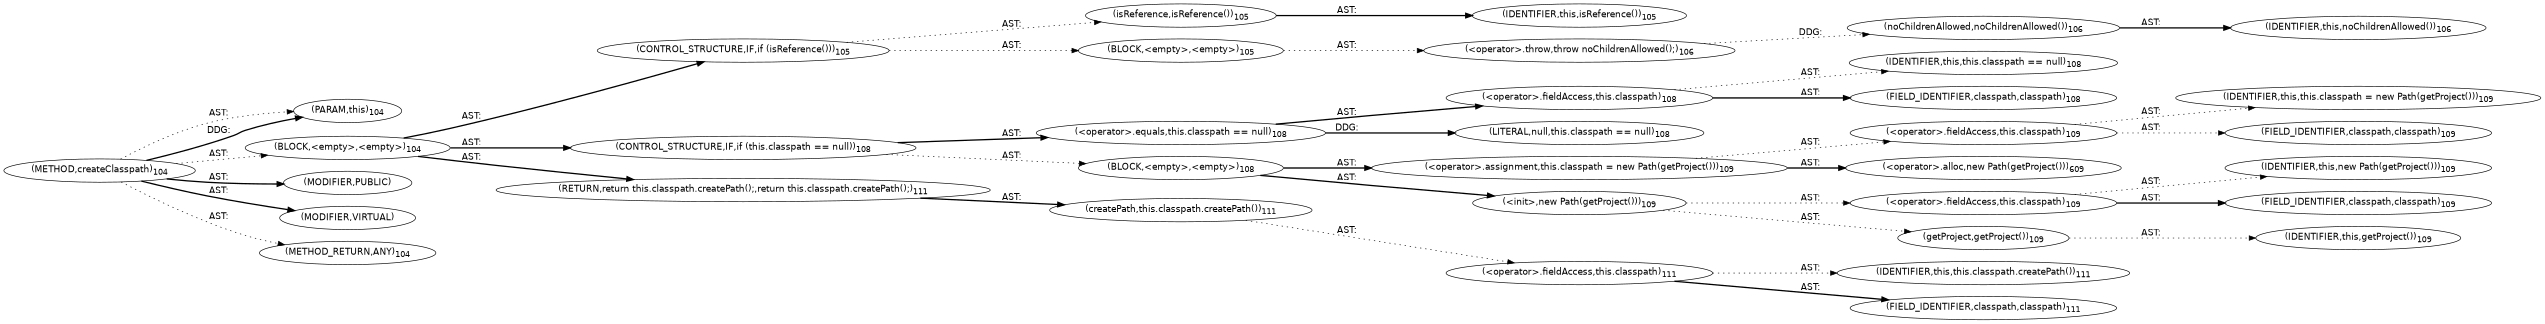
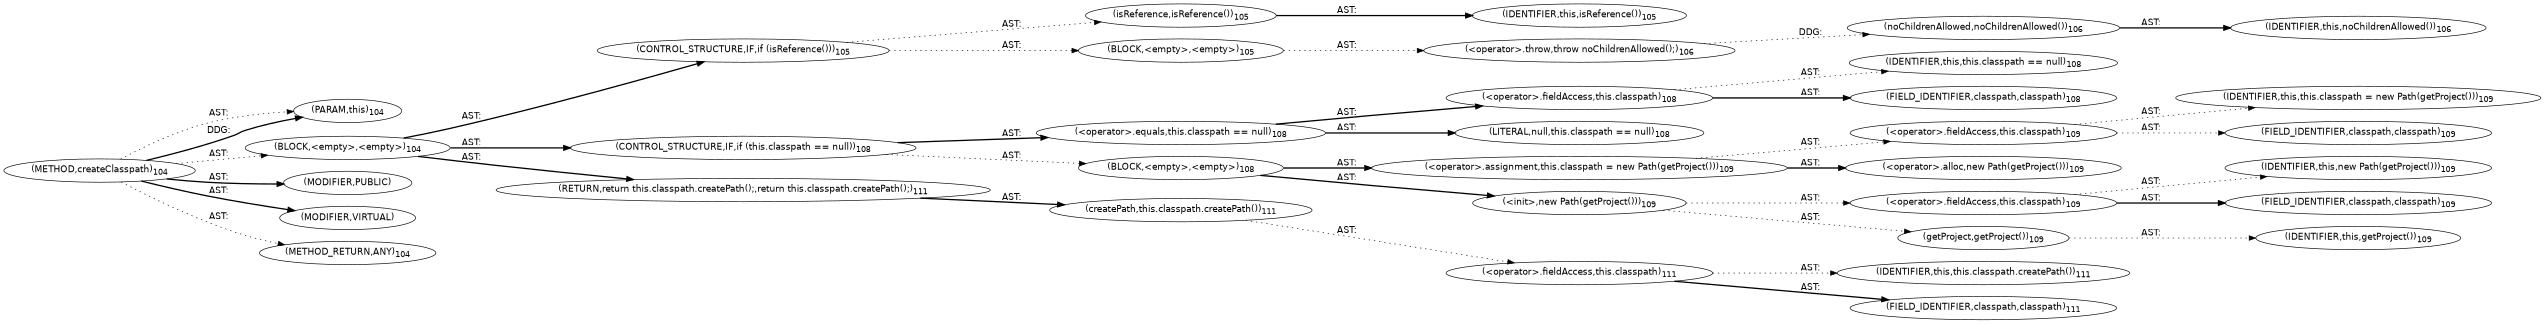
edge "(<operator>.equals,this.classpath == null)" -> "(LITERAL,null,this.classpath == null)": label "DDG: " -> "AST: "
node "(<operator>.alloc,new Path(getProject()))": text "609" -> "109"
